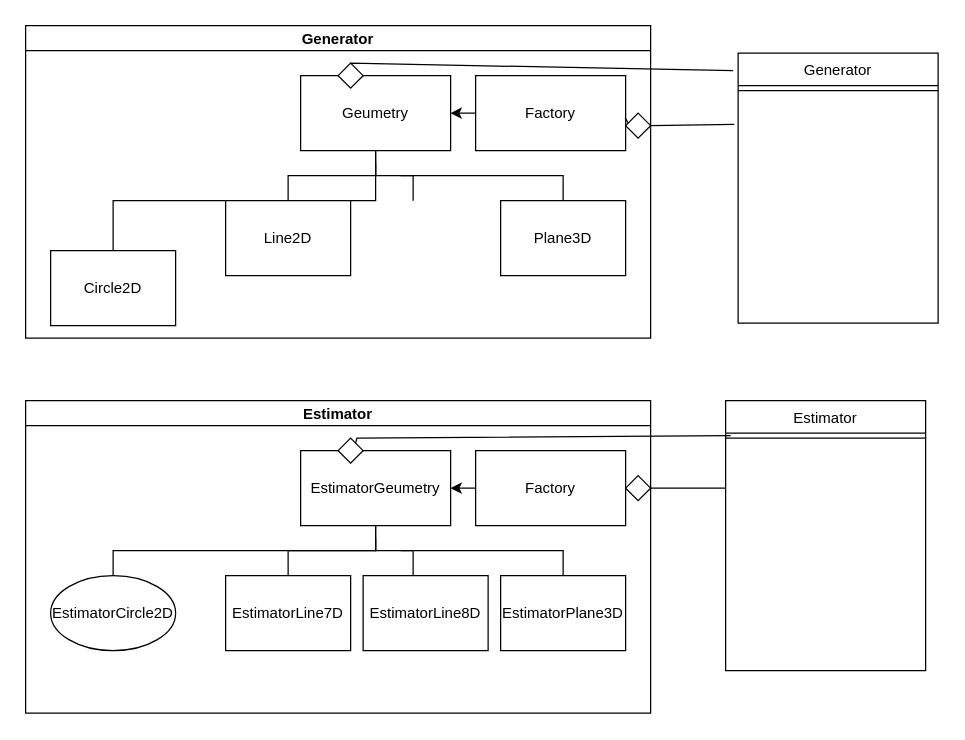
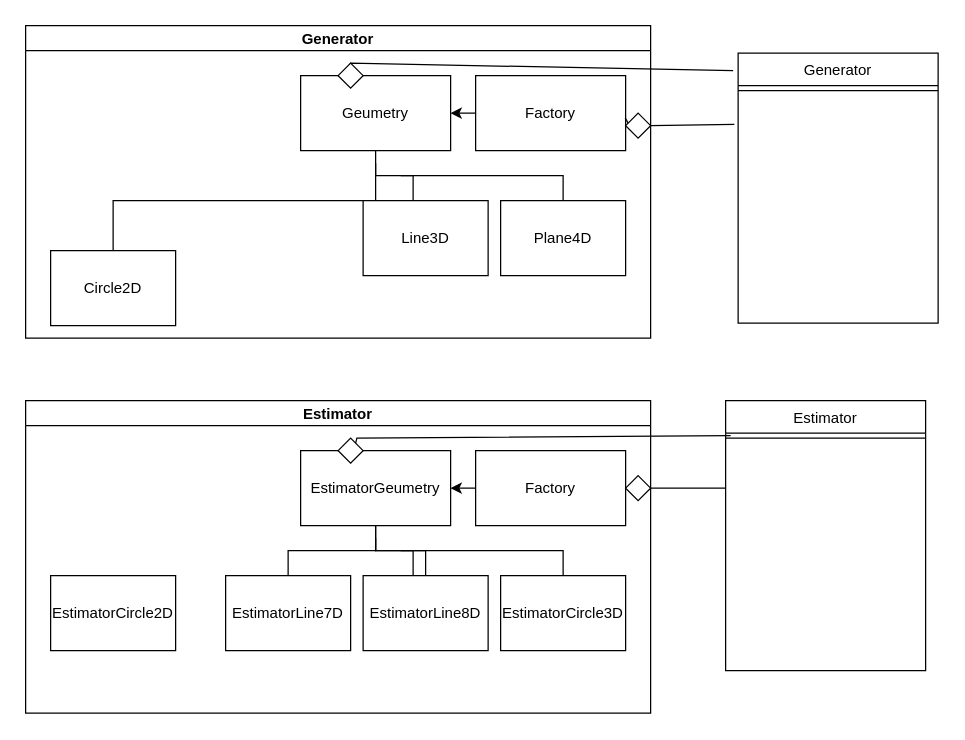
edge "Geumetry" -- "Line2D": removed
node "Line2D": removed
node "Line3D": added
node "Plane3D": label "Plane3D" -> "Plane4D"
edge "EstimatorGeumetry" -- "EstimatorCircle2D": now "EstimatorGeumetry" -- "EstimatorLine8D"
node "EstimatorCircle2D": shape ellipse -> rectangle
node "EstimatorPlane3D": label "EstimatorPlane3D" -> "EstimatorCircle3D"
